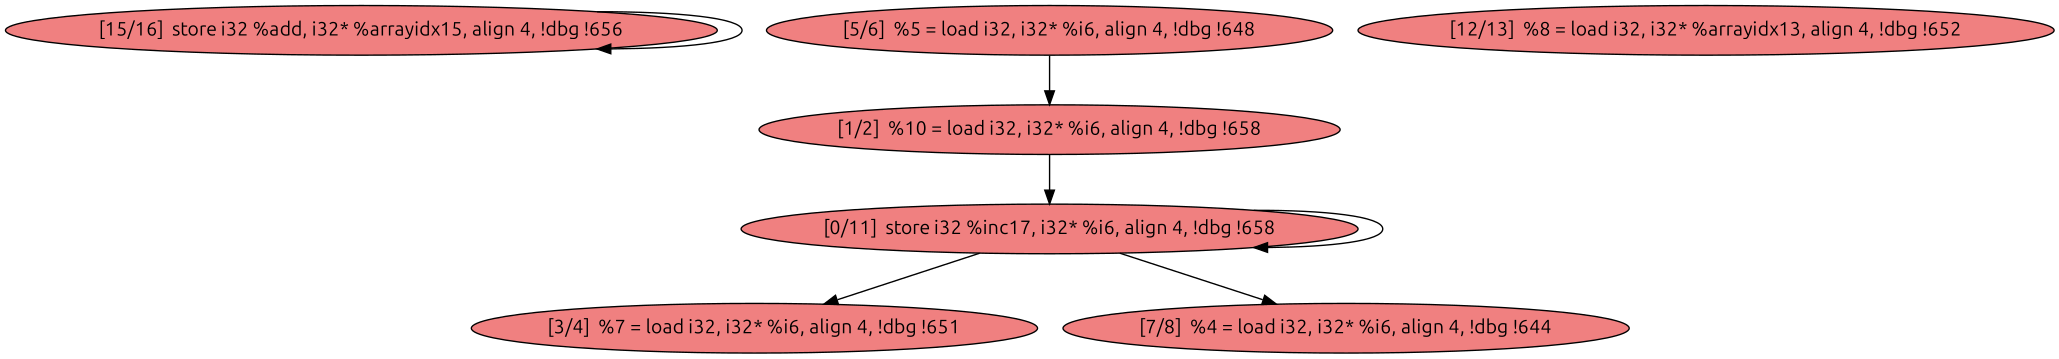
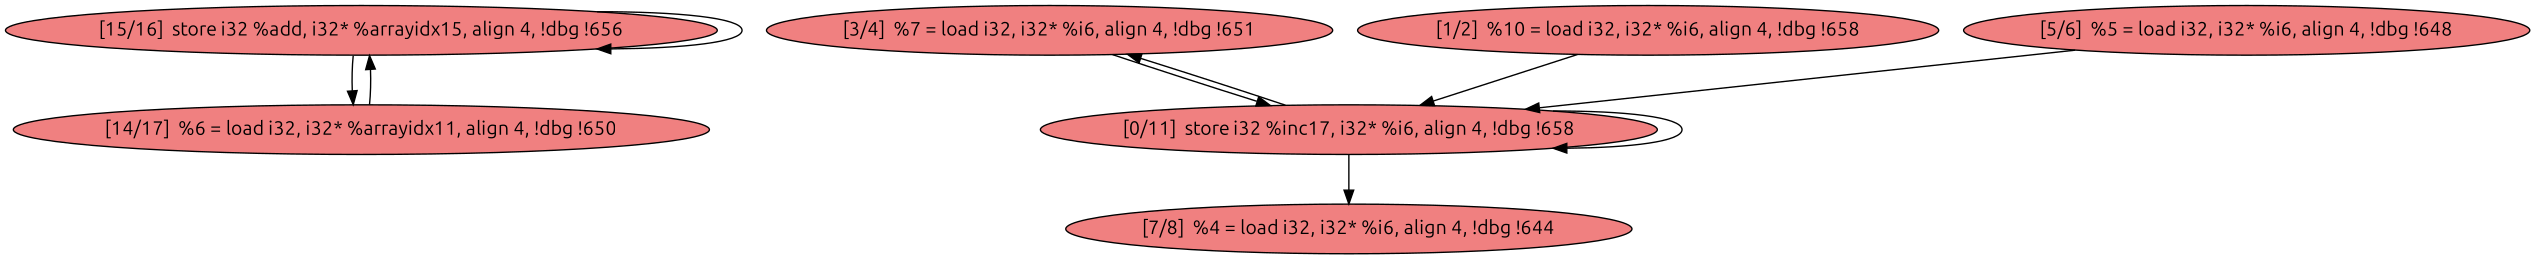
node "[12/13]  %8 = load i32, i32* %arrayidx13, align 4, !dbg !652": removed
edge "[5/6]  %5 = load i32, i32* %i6, align 4, !dbg !648" -> "[1/2]  %10 = load i32, i32* %i6, align 4, !dbg !658": now "[5/6]  %5 = load i32, i32* %i6, align 4, !dbg !648" -> "[0/11]  store i32 %inc17, i32* %i6, align 4, !dbg !658"
edge "[3/4]  %7 = load i32, i32* %i6, align 4, !dbg !651" -> "[0/11]  store i32 %inc17, i32* %i6, align 4, !dbg !658": added
node "[14/17]  %6 = load i32, i32* %arrayidx11, align 4, !dbg !650": added
